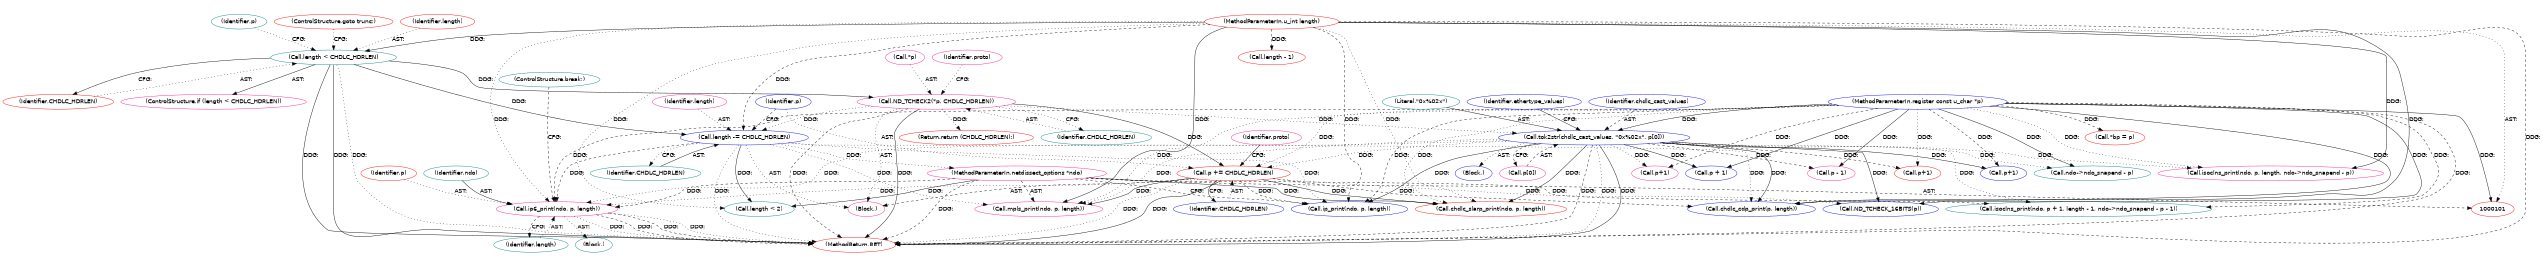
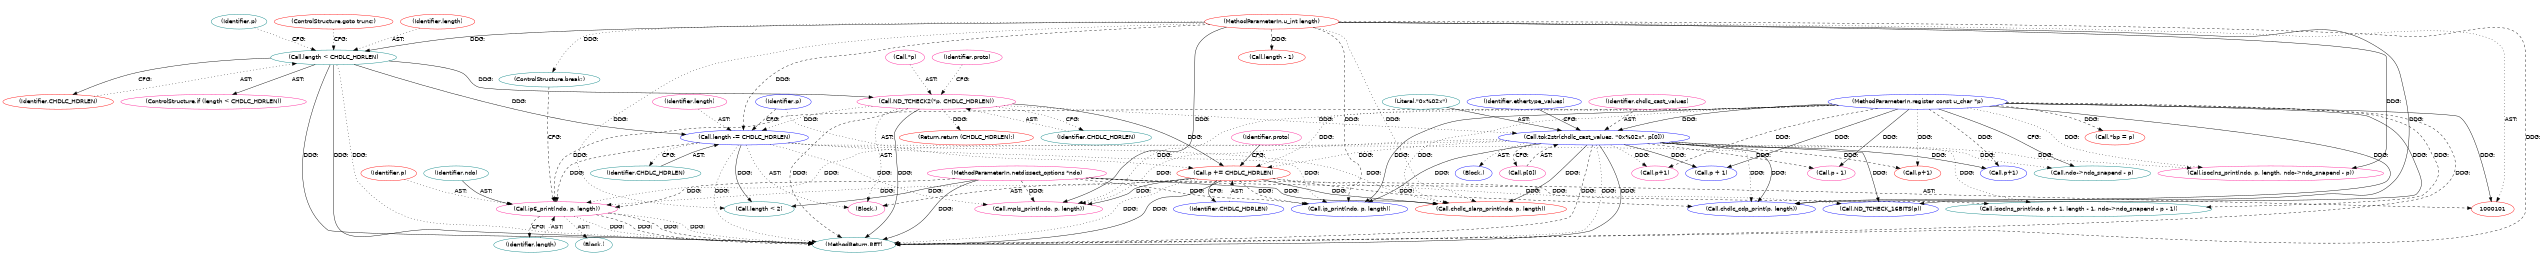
edge "(MethodParameterIn,u_int length)" -> "(Call,ip6_print(ndo, p, length))": now "(MethodParameterIn,u_int length)" -> "(ControlStructure,break;)"
node "(Identifier,chdlc_cast_values)": color blue -> deeppink
edge "(MethodParameterIn,register const u_char *p)" -> "(Call,ip_print(ndo, p, length))": style dashed -> solid
edge "(MethodParameterIn,register const u_char *p)" -> "(Call,ndo->ndo_snapend - p)": label "DDG: " -> "CFG: "
edge "(Call,length -= CHDLC_HDRLEN)" -> "(MethodParameterIn,netdissect_options *ndo)": now "(Call,length -= CHDLC_HDRLEN)" -> "(Call,chdlc_slarp_print(ndo, p, length))"
edge "(MethodParameterIn,netdissect_options *ndo)" -> "(Call,mpls_print(ndo, p, length))": label "AST: " -> "DDG: "
edge "(MethodParameterIn,netdissect_options *ndo)" -> "(Call,ip_print(ndo, p, length))": label "CFG: " -> "DDG: "
edge "(MethodParameterIn,netdissect_options *ndo)" -> "(MethodReturn,RET)": style dashed -> solid
node "(MethodReturn,RET)": color red -> teal
